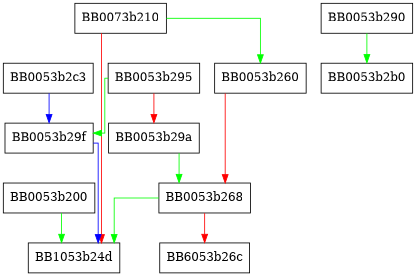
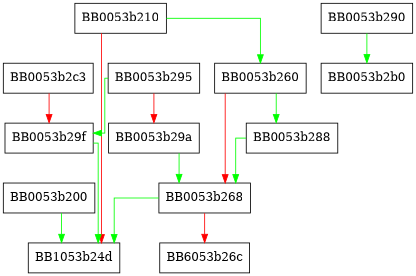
node "BB0073b210": label "BB0073b210" -> "BB0053b210"
edge "BB0053b2c3" -> "BB0053b29f": color blue -> red
node "BB0053b288": added
edge "BB0053b29f" -> "BB1053b24d": color blue -> green
